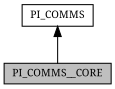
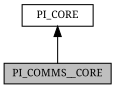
node "PI_COMMS": label "PI_COMMS" -> "PI_CORE"
